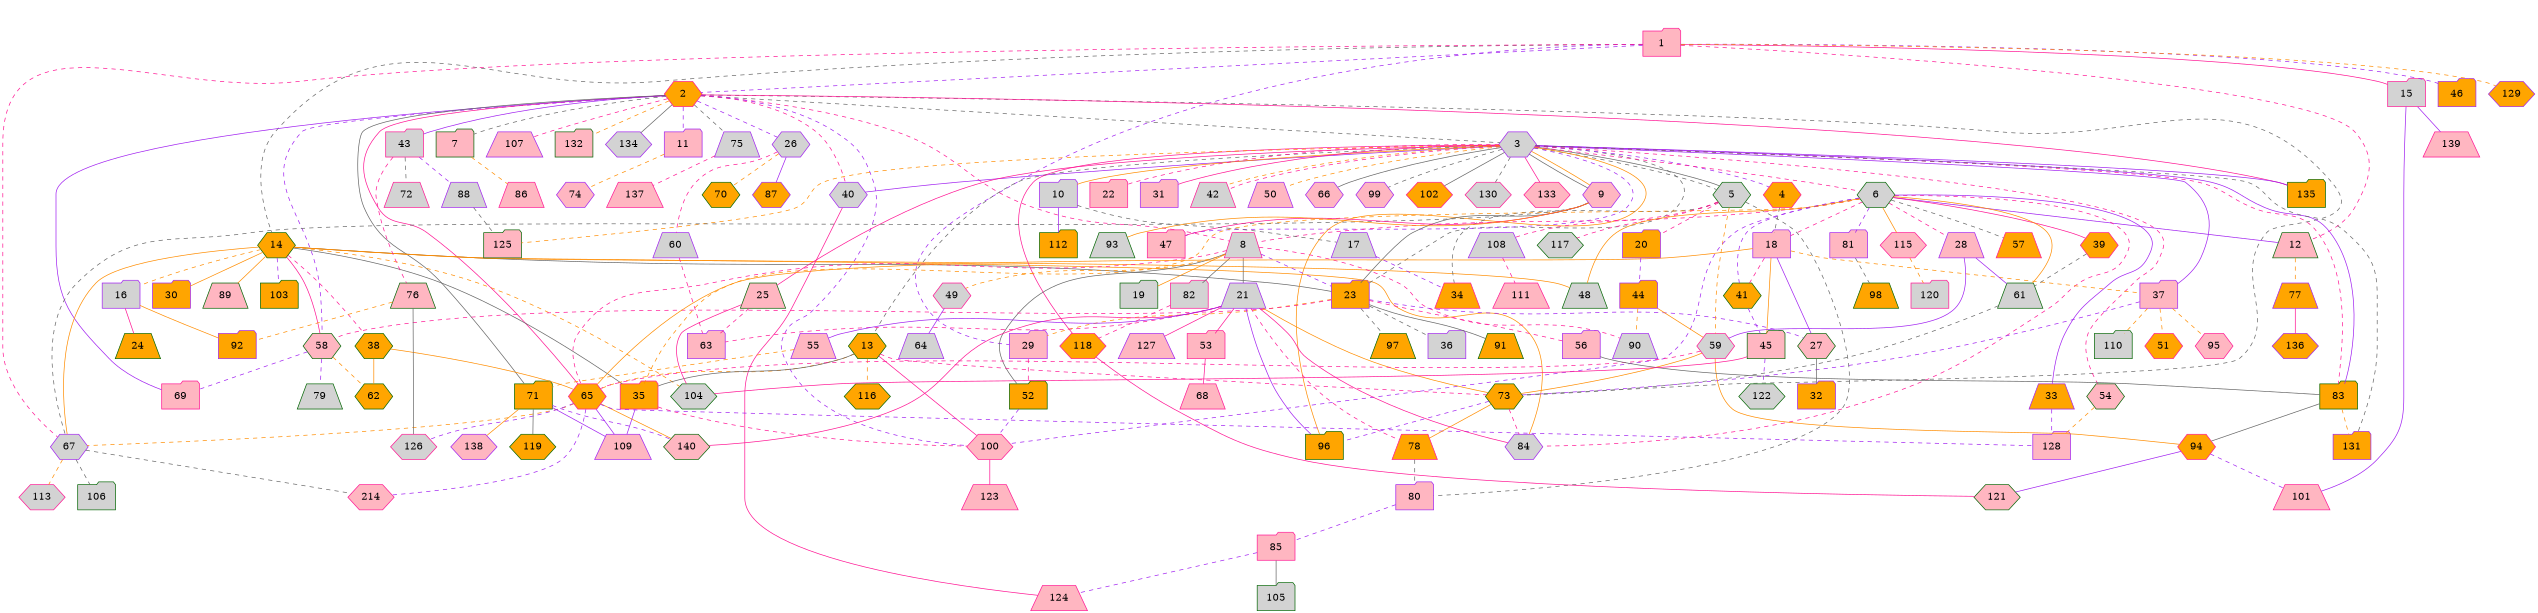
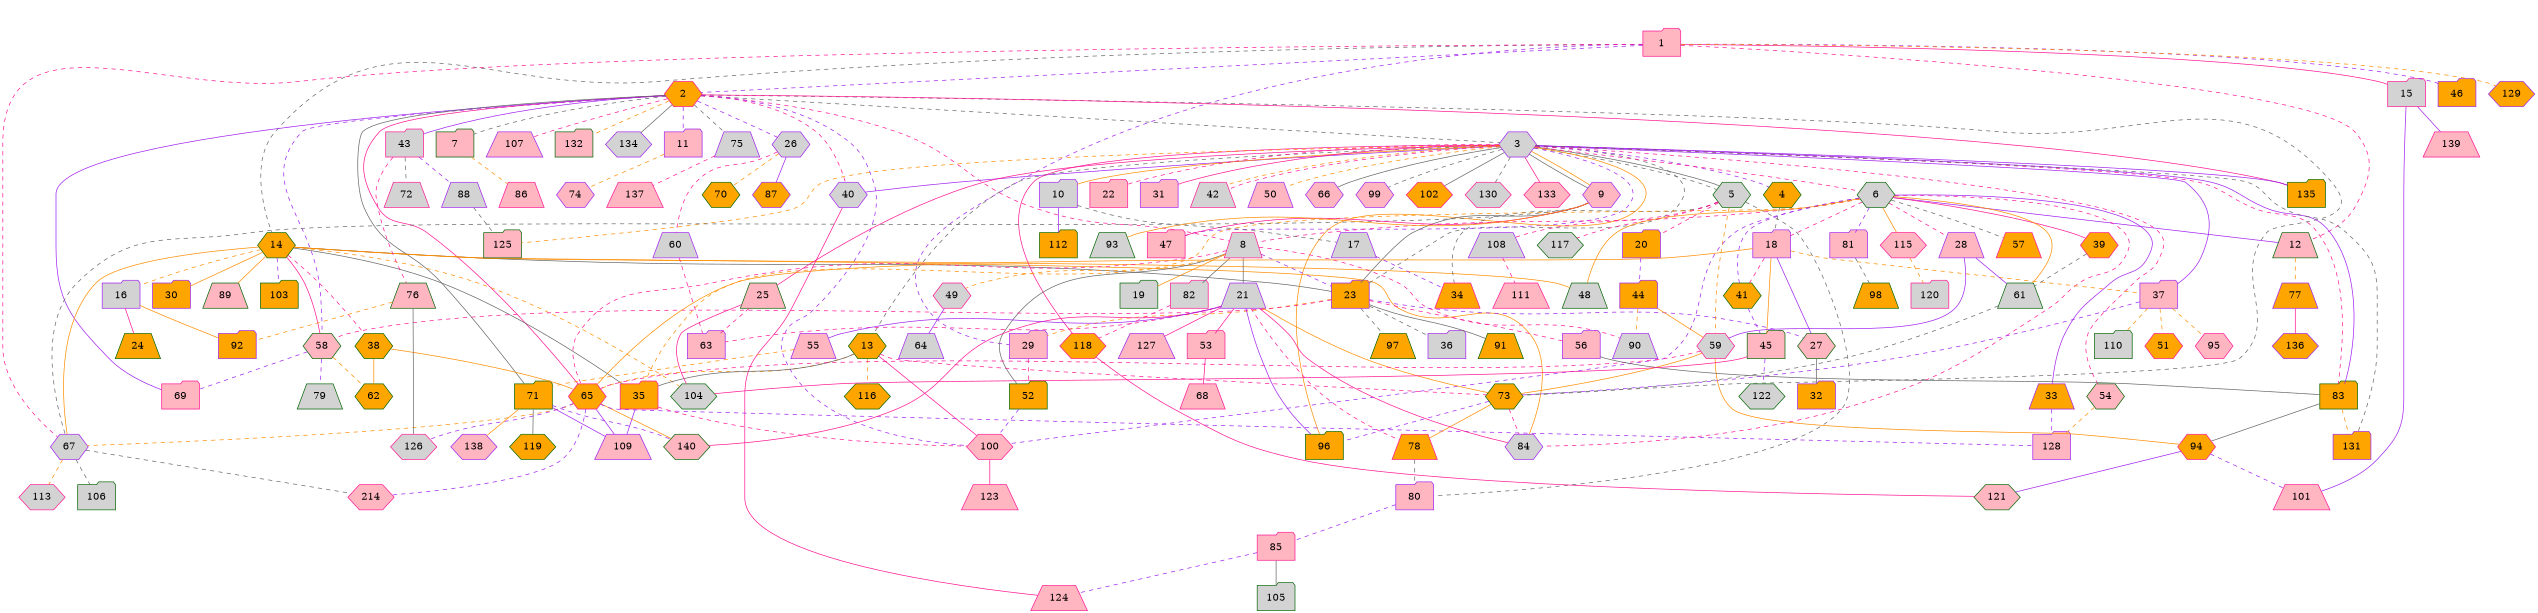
node "4": color deeppink -> darkgreen
